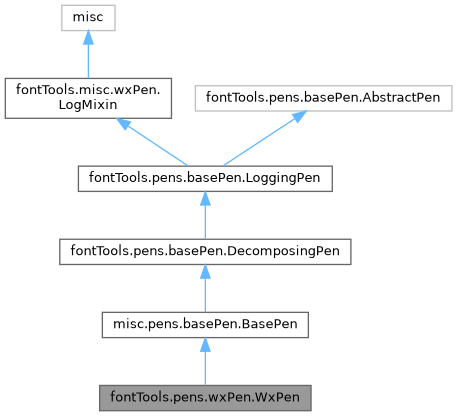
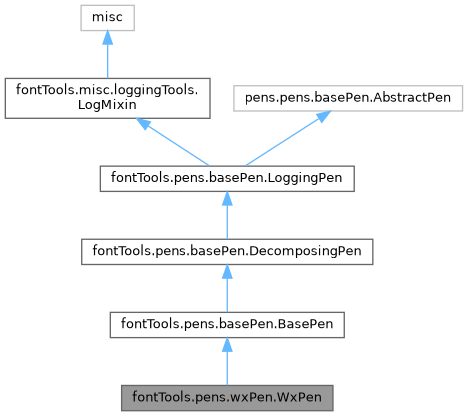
node "fontTools.misc.wxPen. LogMixin": label "fontTools.misc.wxPen. LogMixin" -> "fontTools.misc.loggingTools. LogMixin"
node "fontTools.pens.basePen.AbstractPen": label "fontTools.pens.basePen.AbstractPen" -> "pens.pens.basePen.AbstractPen"
node "misc.pens.basePen.BasePen": label "misc.pens.basePen.BasePen" -> "fontTools.pens.basePen.BasePen"
